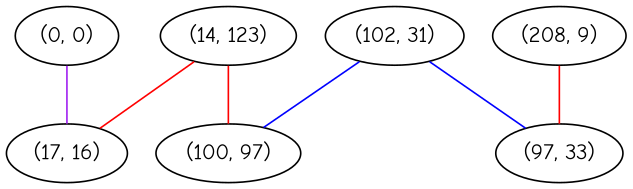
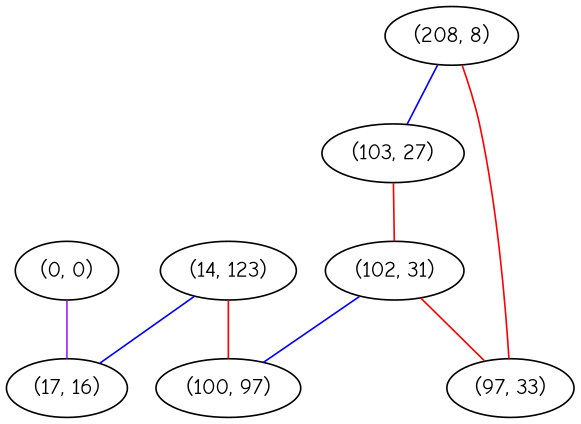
node "(208, 9)": label "(208, 9)" -> "(208, 8)"
edge "(14, 123)" -- "(17, 16)": color red -> blue
edge "(102, 31)" -- "(97, 33)": color blue -> red
node "(103, 27)": added
